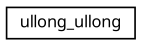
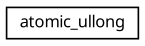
node "ullong_ullong": label "ullong_ullong" -> "atomic_ullong"
